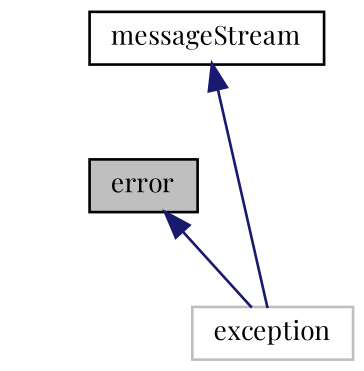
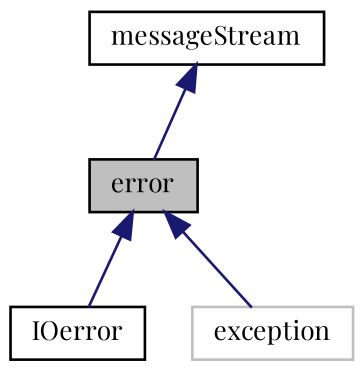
edge "exception" -> "messageStream": now "error" -> "messageStream"
node "IOerror": added
